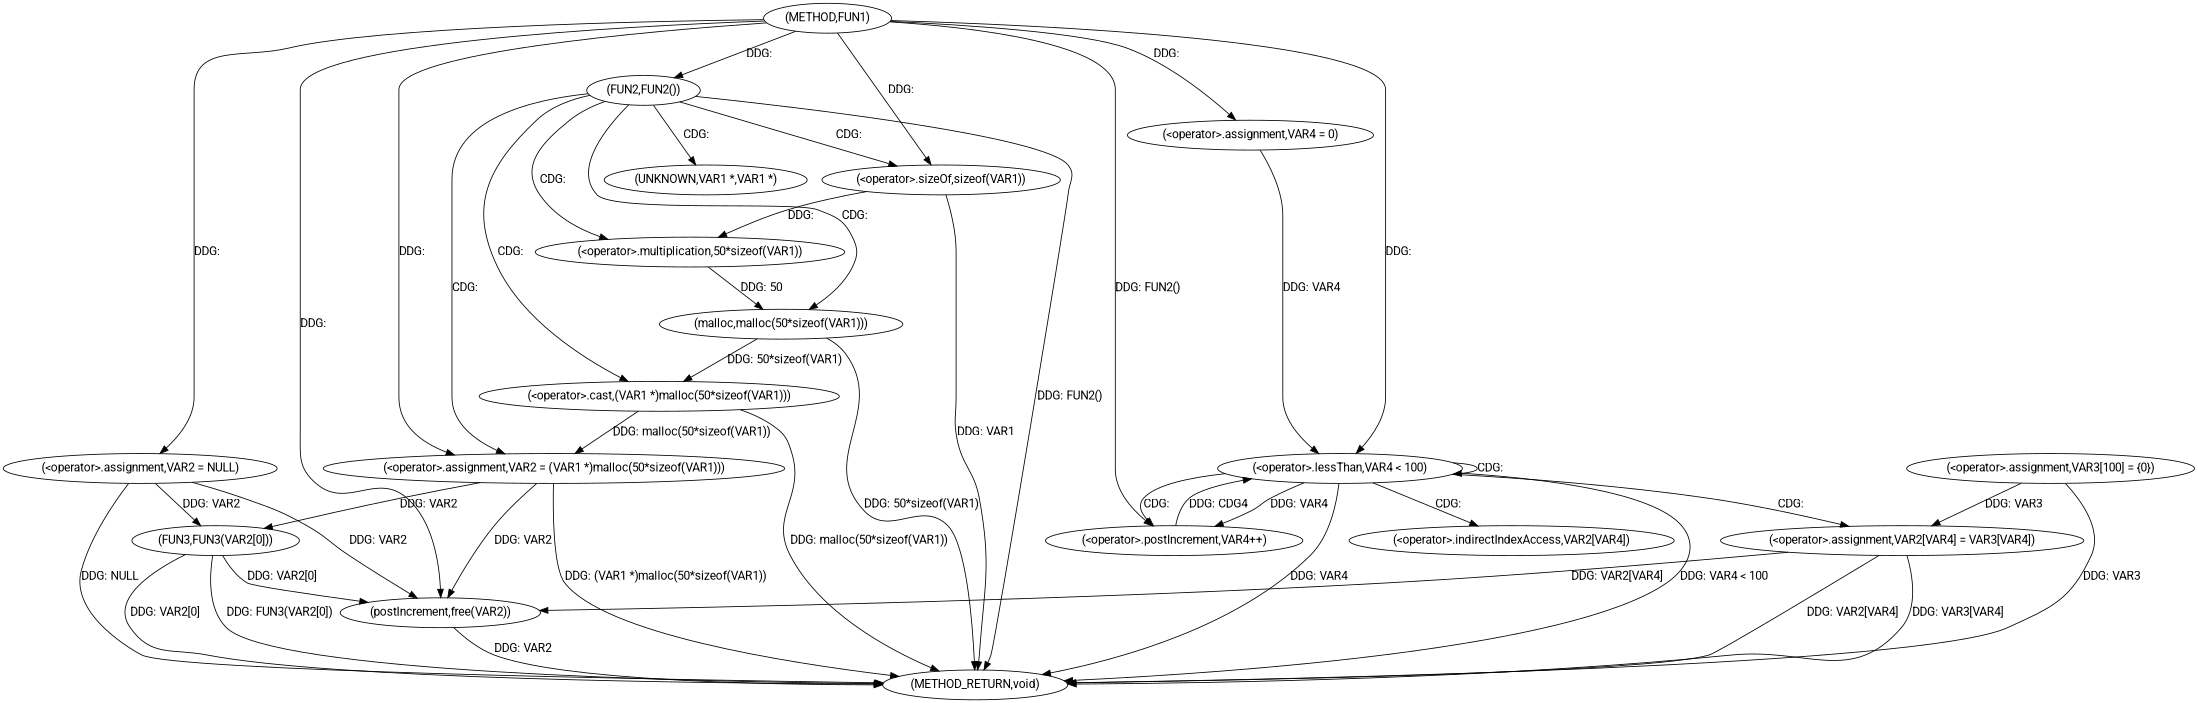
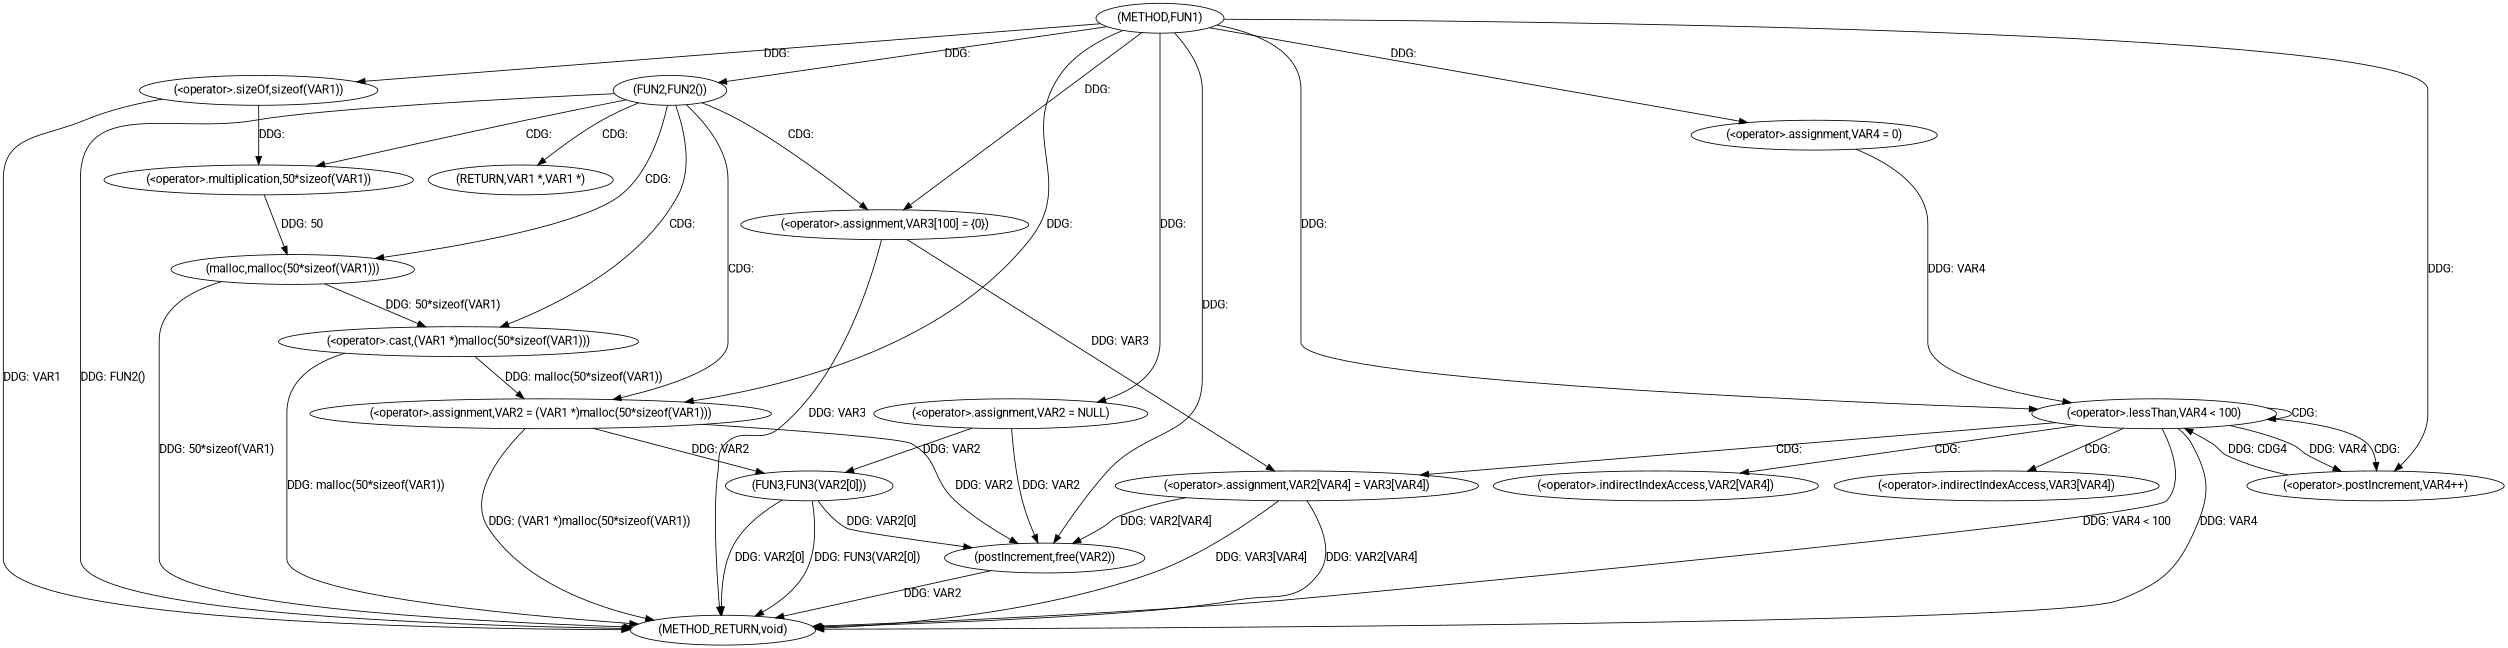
edge "(METHOD,FUN1)" -> "(<operator>.assignment,VAR3[100] = {0})": added, label "DDG:"
edge "(FUN2,FUN2())" -> "(<operator>.sizeOf,sizeof(VAR1))": now "(FUN2,FUN2())" -> "(<operator>.assignment,VAR3[100] = {0})"
node "(UNKNOWN,VAR1 *,VAR1 *)": label "(UNKNOWN,VAR1 *,VAR1 *)" -> "(RETURN,VAR1 *,VAR1 *)"
edge "(METHOD,FUN1)" -> "(<operator>.postIncrement,VAR4++)": label "DDG: FUN2()" -> "DDG: "
node "(<operator>.indirectIndexAccess,VAR3[VAR4])": added
edge "(<operator>.assignment,VAR2 = NULL)" -> "(METHOD_RETURN,void)": removed, label "DDG: NULL"
